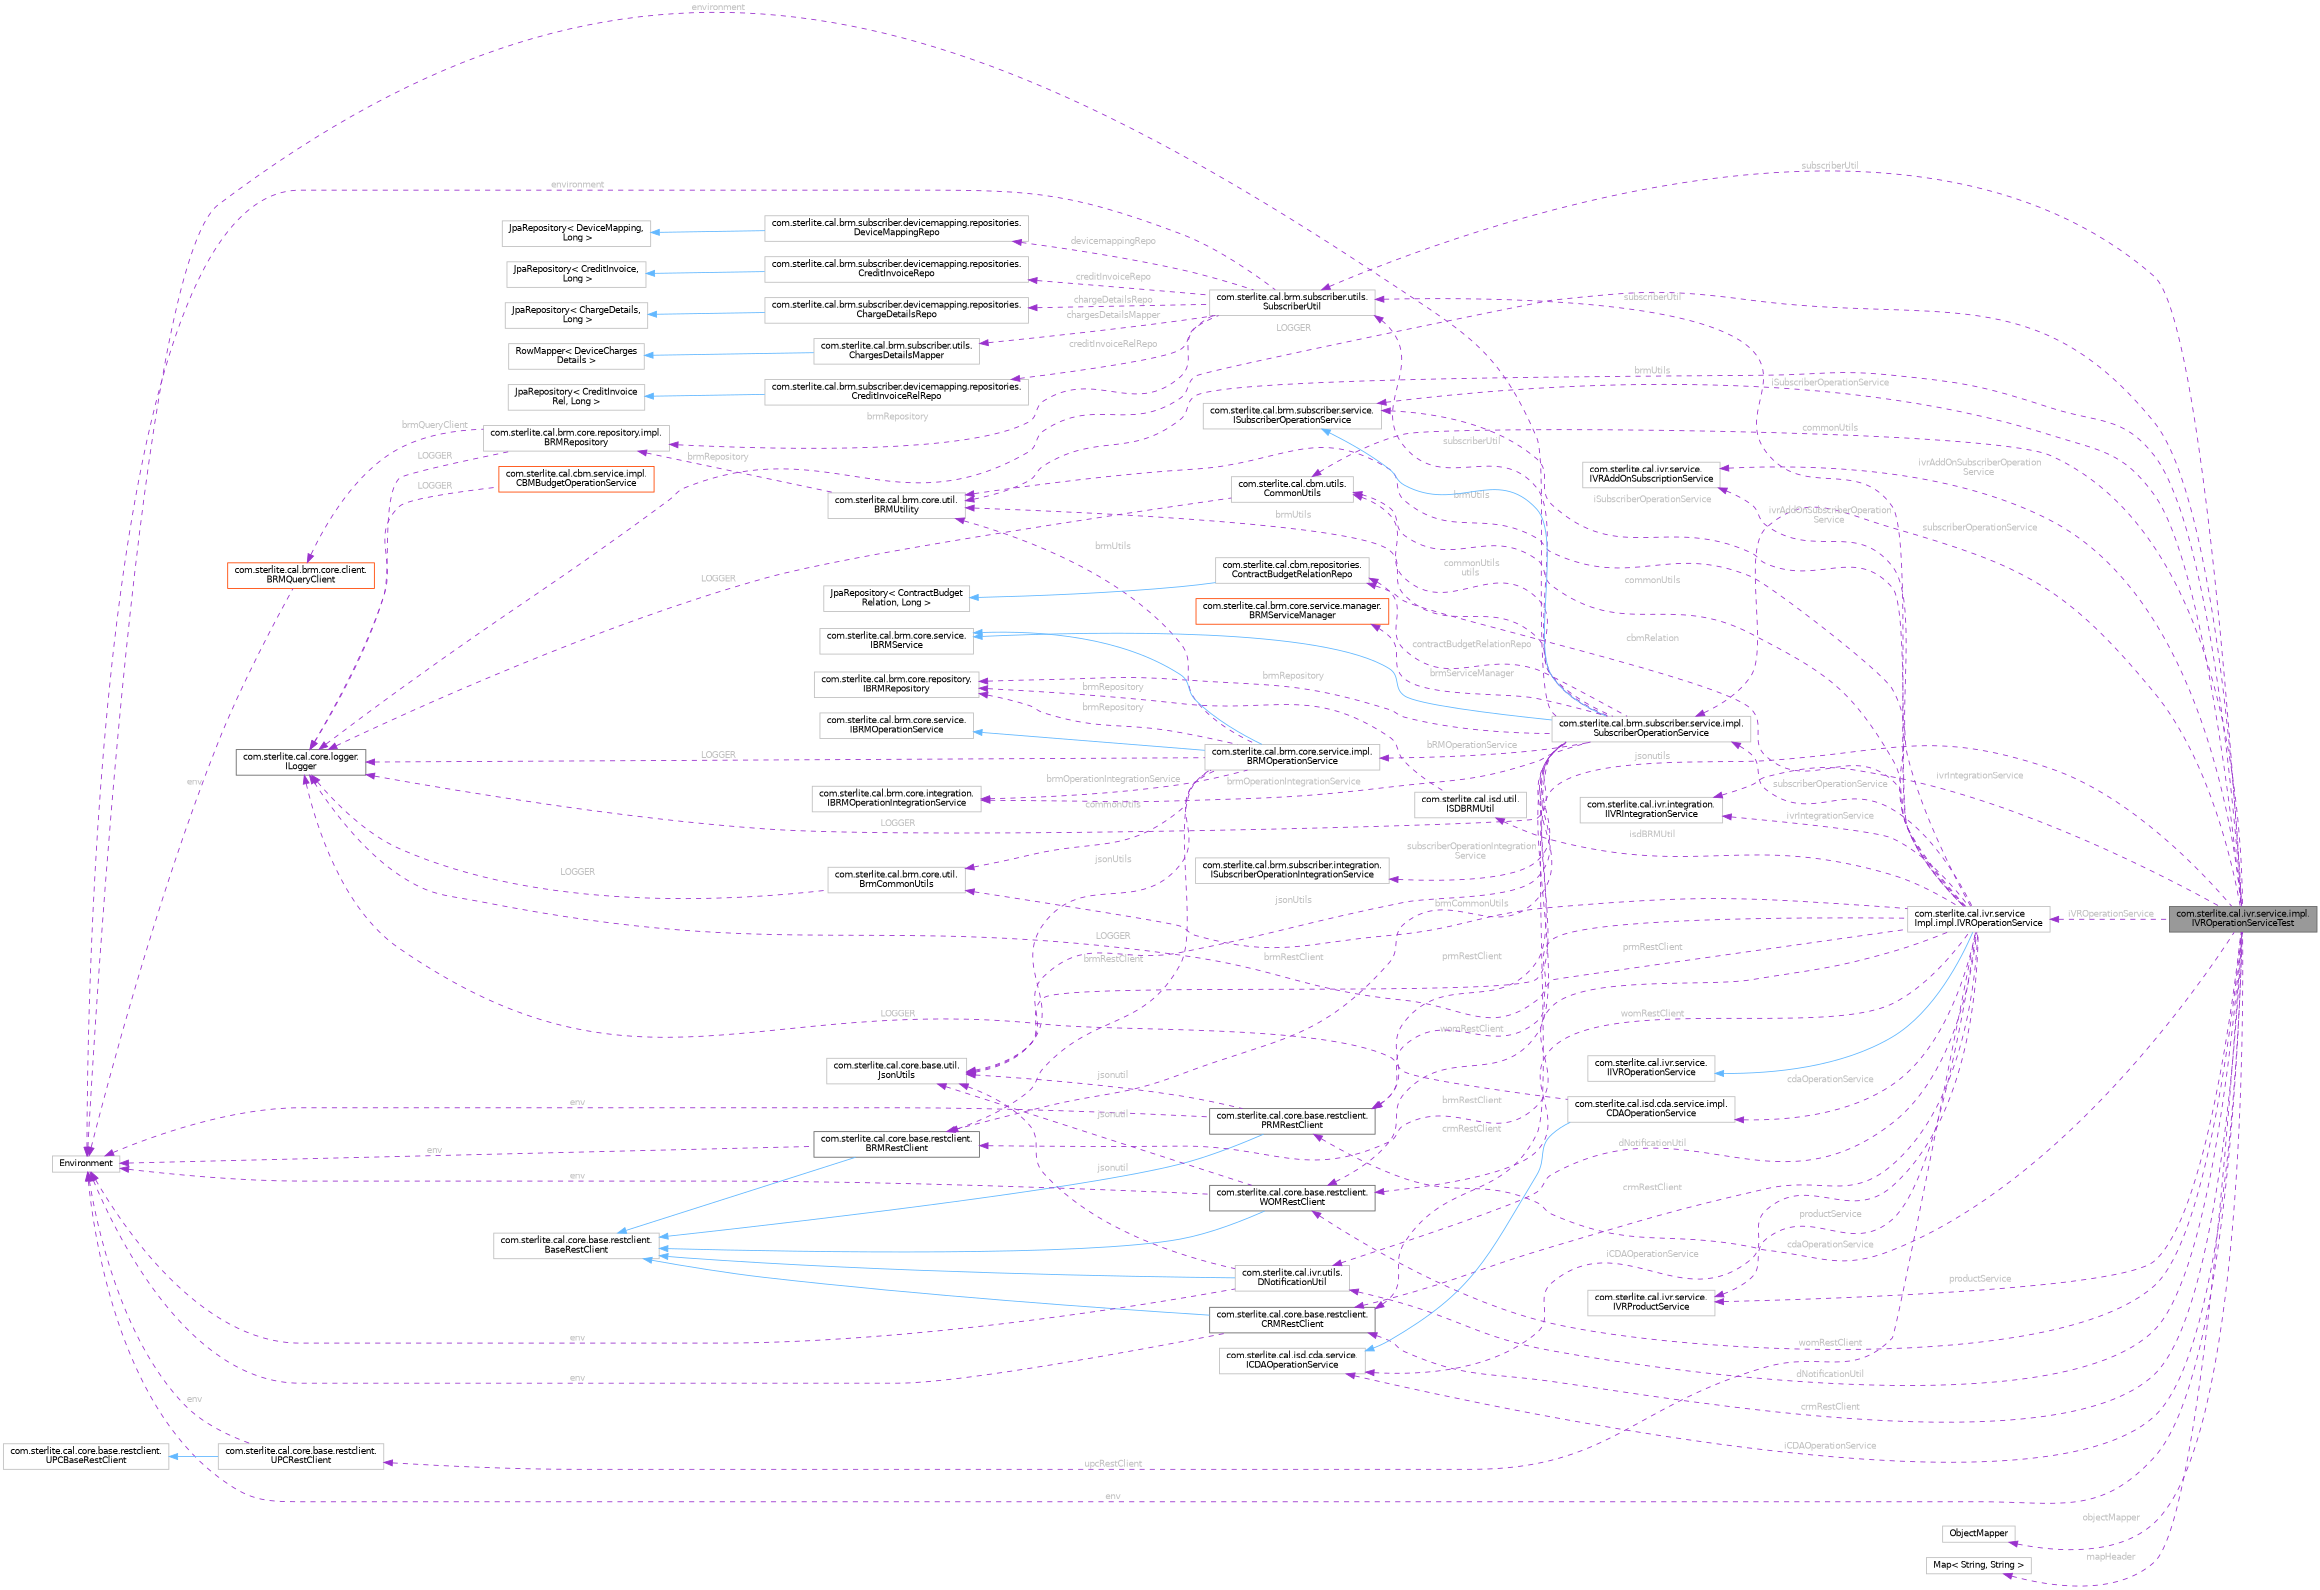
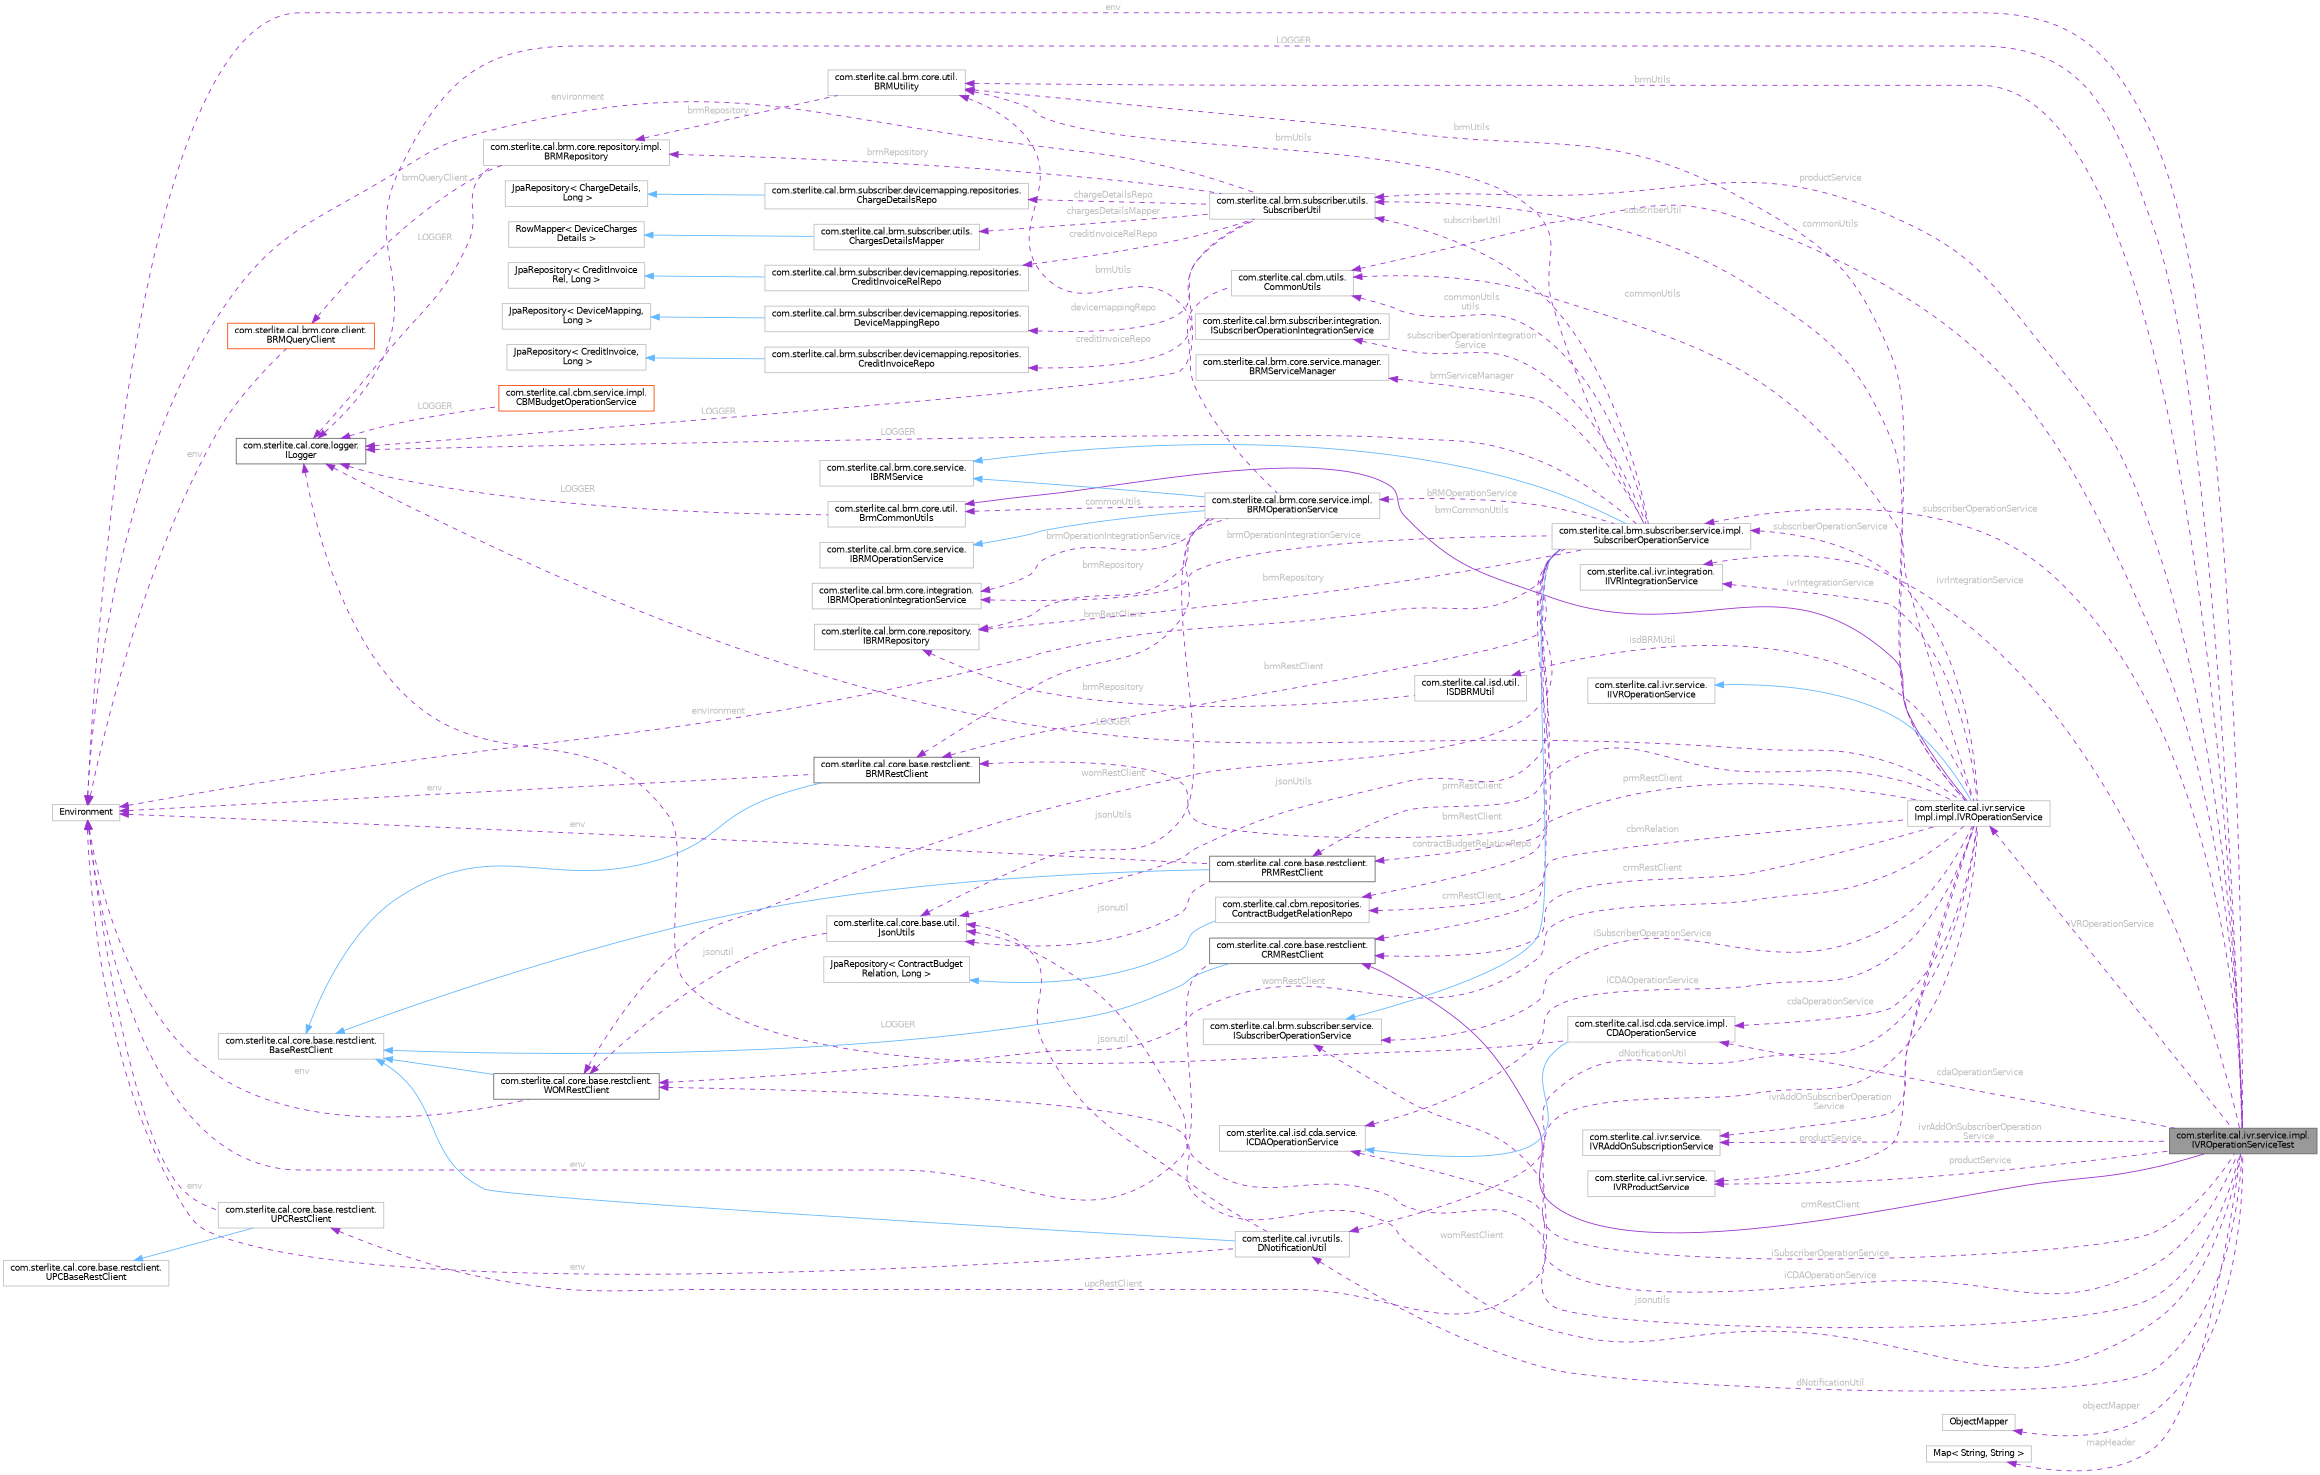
edge "com.sterlite.cal.ivr.service.impl. IVROperationServiceTest" -> "com.sterlite.cal.brm.subscriber.utils. SubscriberUtil": label " subscriberUtil" -> " productService"
node "com.sterlite.cal.brm.core.service.manager. BRMServiceManager": color orangered -> grey75
edge "com.sterlite.cal.brm.core.service.impl. BRMOperationService" -> "com.sterlite.cal.core.logger. ILogger": removed, label "LOGGER"
edge "com.sterlite.cal.ivr.service Impl.impl.IVROperationService" -> "com.sterlite.cal.brm.core.util. BrmCommonUtils": style dashed -> solid
edge "com.sterlite.cal.core.base.restclient. WOMRestClient" -> "com.sterlite.cal.core.base.util. JsonUtils": reversed
edge "com.sterlite.cal.ivr.service.impl. IVROperationServiceTest" -> "com.sterlite.cal.core.base.restclient. PRMRestClient": now "com.sterlite.cal.ivr.service.impl. IVROperationServiceTest" -> "com.sterlite.cal.isd.cda.service.impl. CDAOperationService"
edge "com.sterlite.cal.ivr.service.impl. IVROperationServiceTest" -> "com.sterlite.cal.core.base.restclient. CRMRestClient": style dashed -> solid
